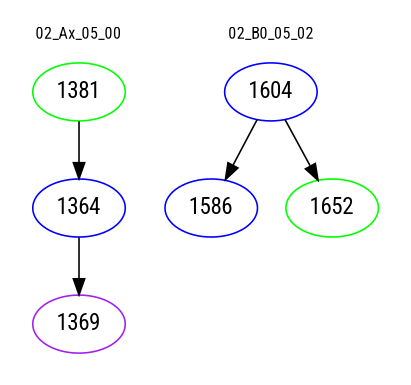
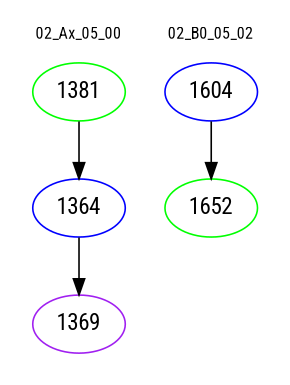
node "1586": removed
